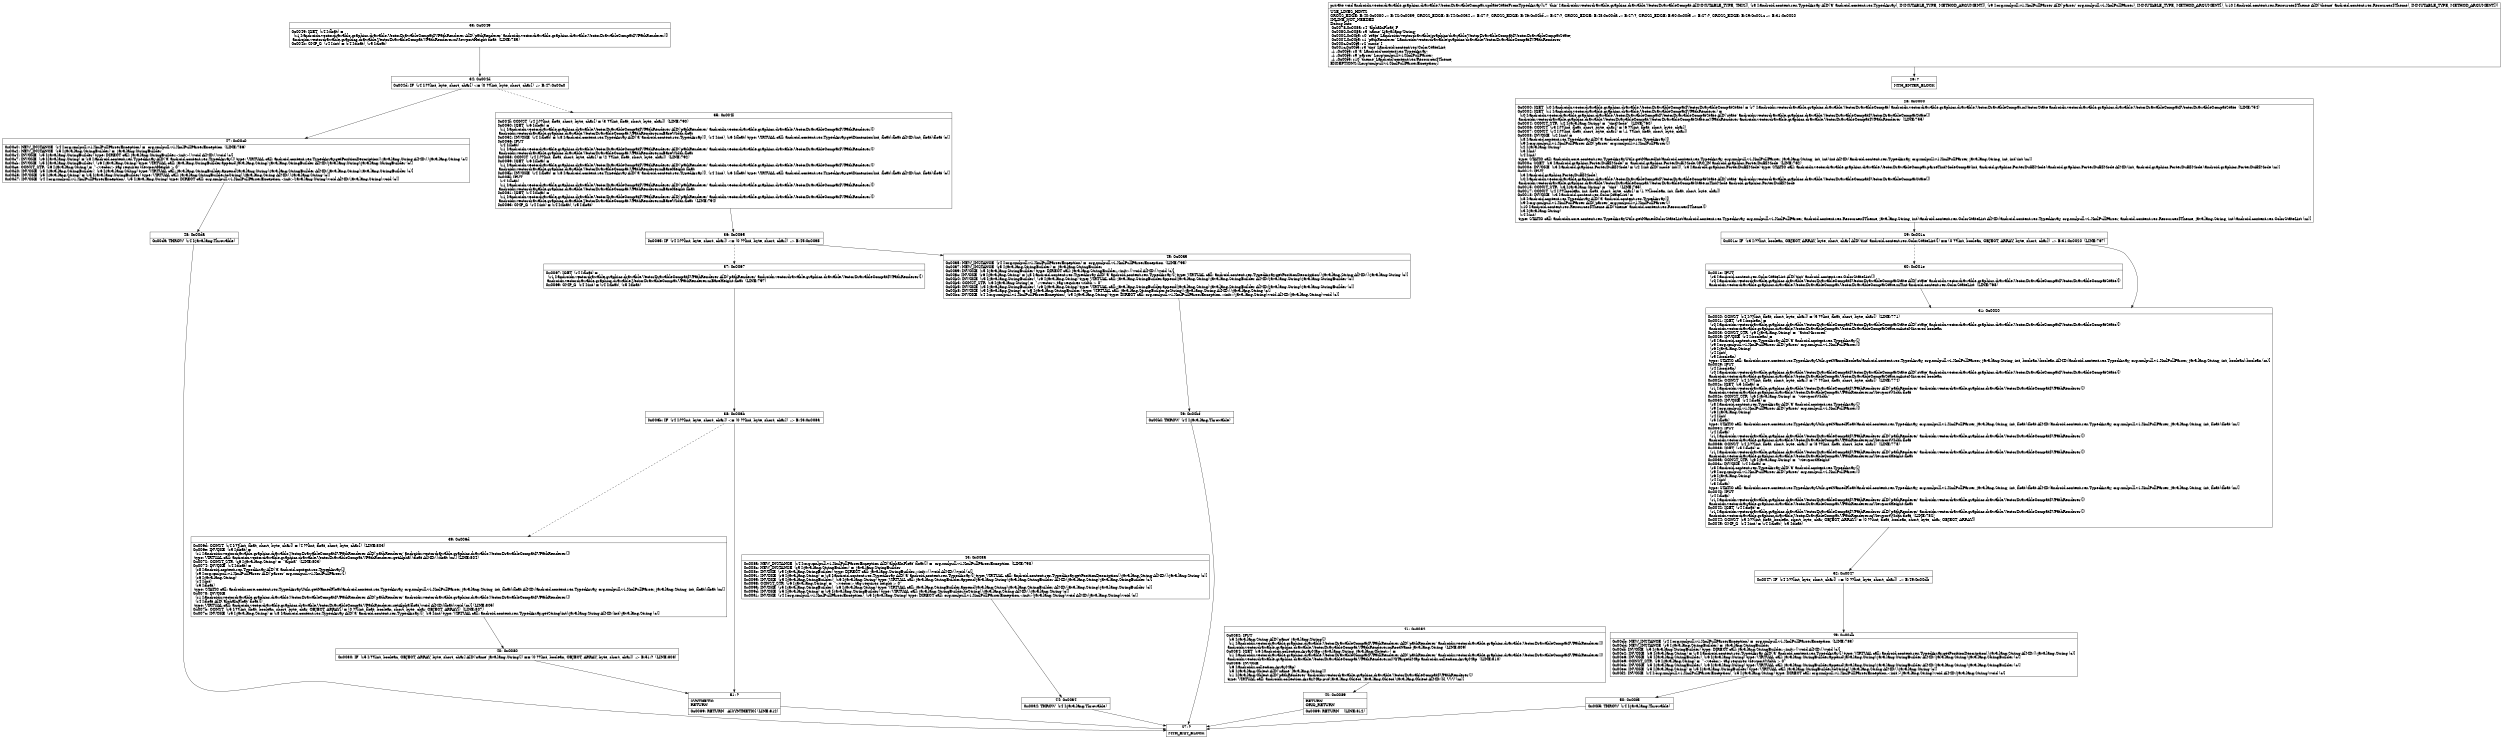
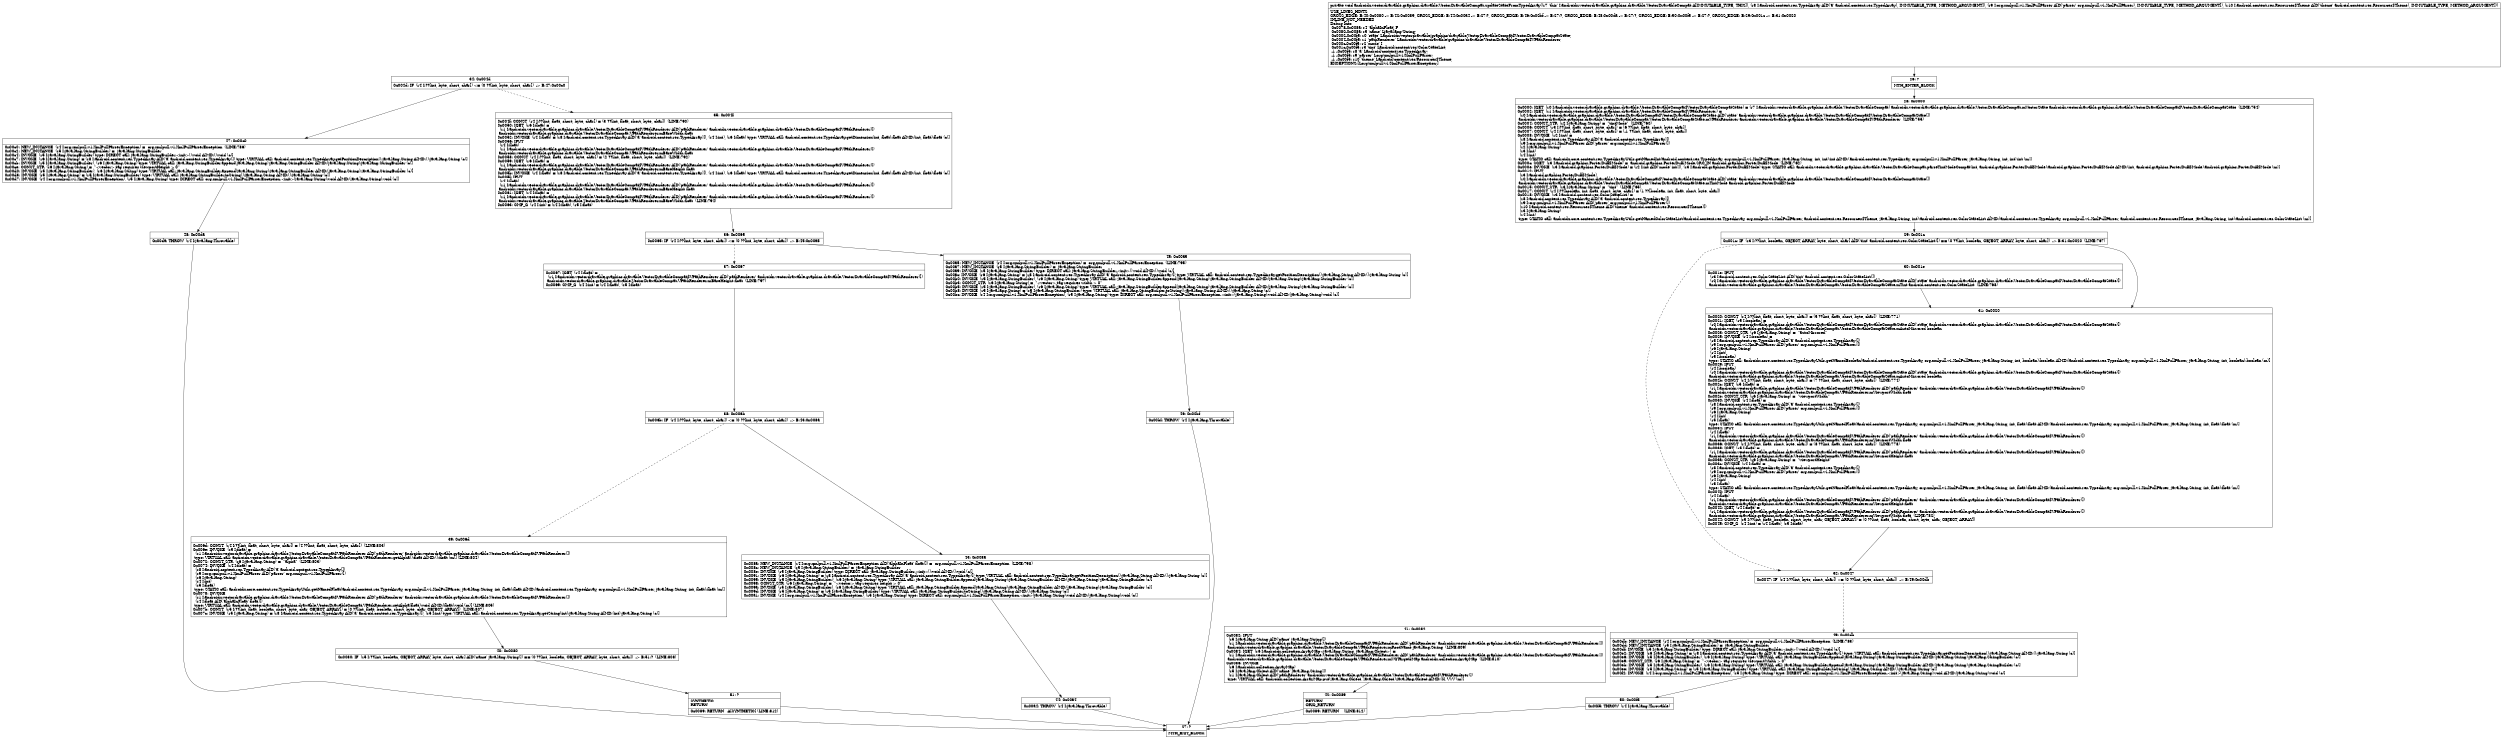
node "33: 0x0049": removed
edge "26: ?" -> "28: 0x0000": added
edge "29: 0x001c" -> "30: 0x001e": now "29: 0x001c" -> "32: 0x0047"
edge "38: 0x006b" -> "51: ?": now "38: 0x006b" -> "43: 0x008a"
edge "32: 0x0047" -> "49: 0x00db": style solid -> dashed
